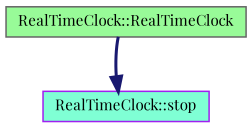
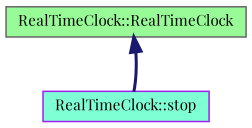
edge "RealTimeClock::RealTimeClock" -> "RealTimeClock::stop": reversed
